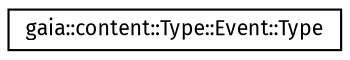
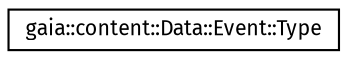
node "gaia::content::Type::Event::Type": label "gaia::content::Type::Event::Type" -> "gaia::content::Data::Event::Type"
